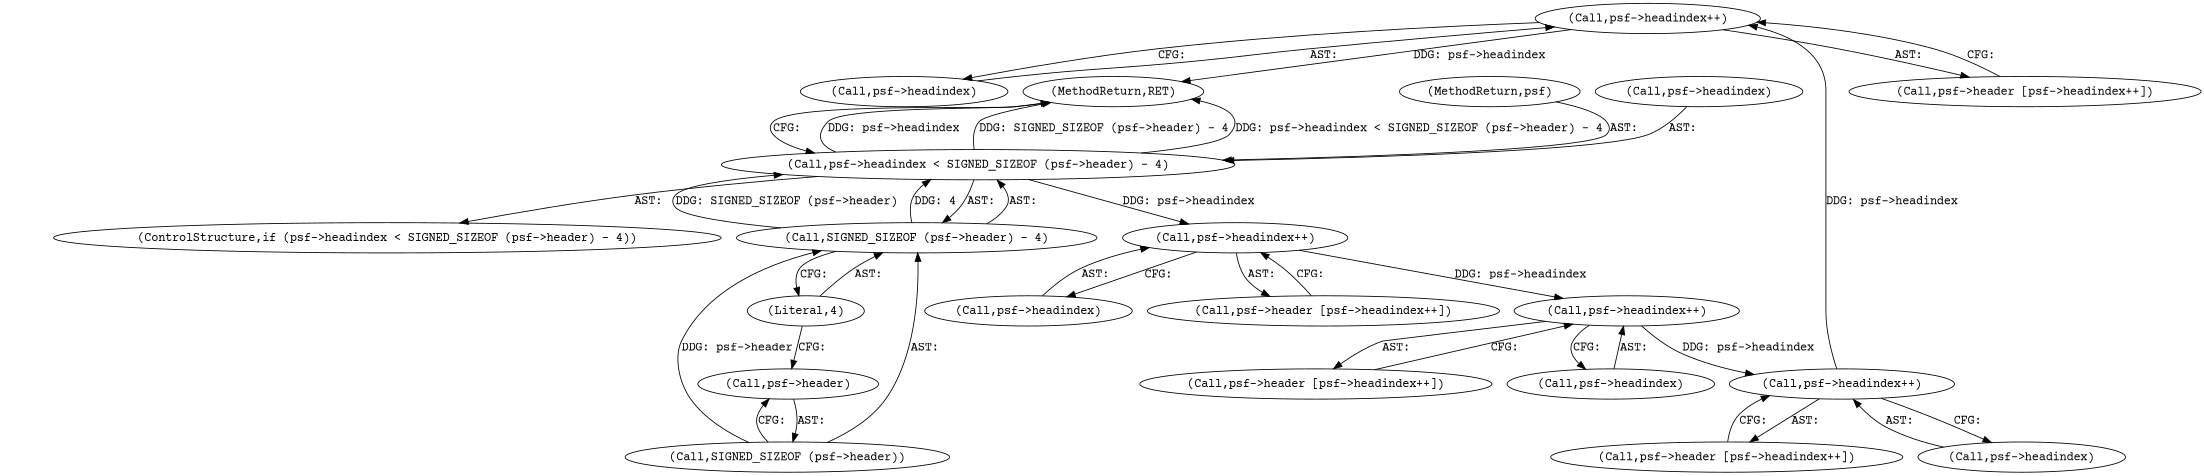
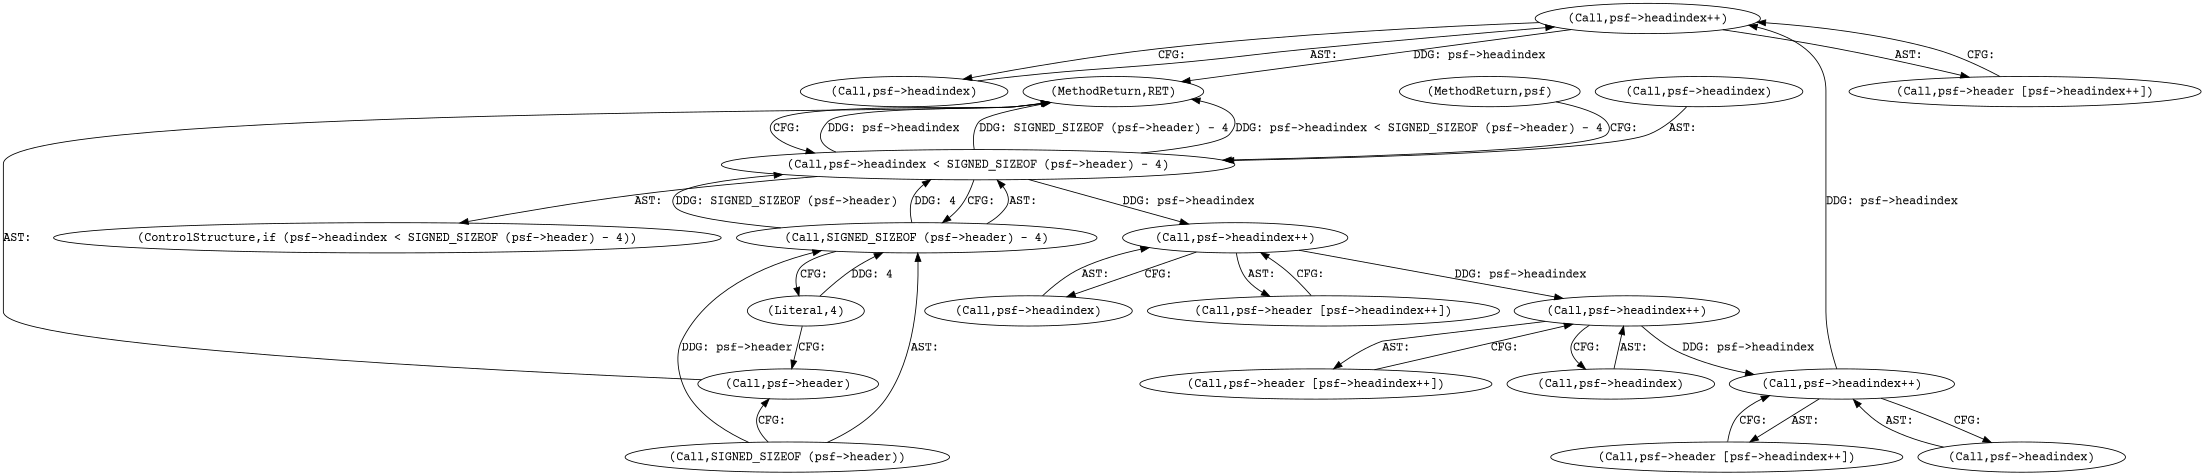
edge "(MethodReturn,psf)" -> "(Call,psf->headindex < SIGNED_SIZEOF (psf->header) - 4)": label "AST: " -> "CFG: "
edge "(Call,psf->headindex < SIGNED_SIZEOF (psf->header) - 4)" -> "(Call,SIGNED_SIZEOF (psf->header) - 4)": label "AST: " -> "CFG: "
edge "(Literal,4)" -> "(Call,SIGNED_SIZEOF (psf->header) - 4)": label "AST: " -> "DDG: 4"
edge "(Call,psf->header)" -> "(Call,SIGNED_SIZEOF (psf->header))": now "(Call,psf->header)" -> "(MethodReturn,RET)"
